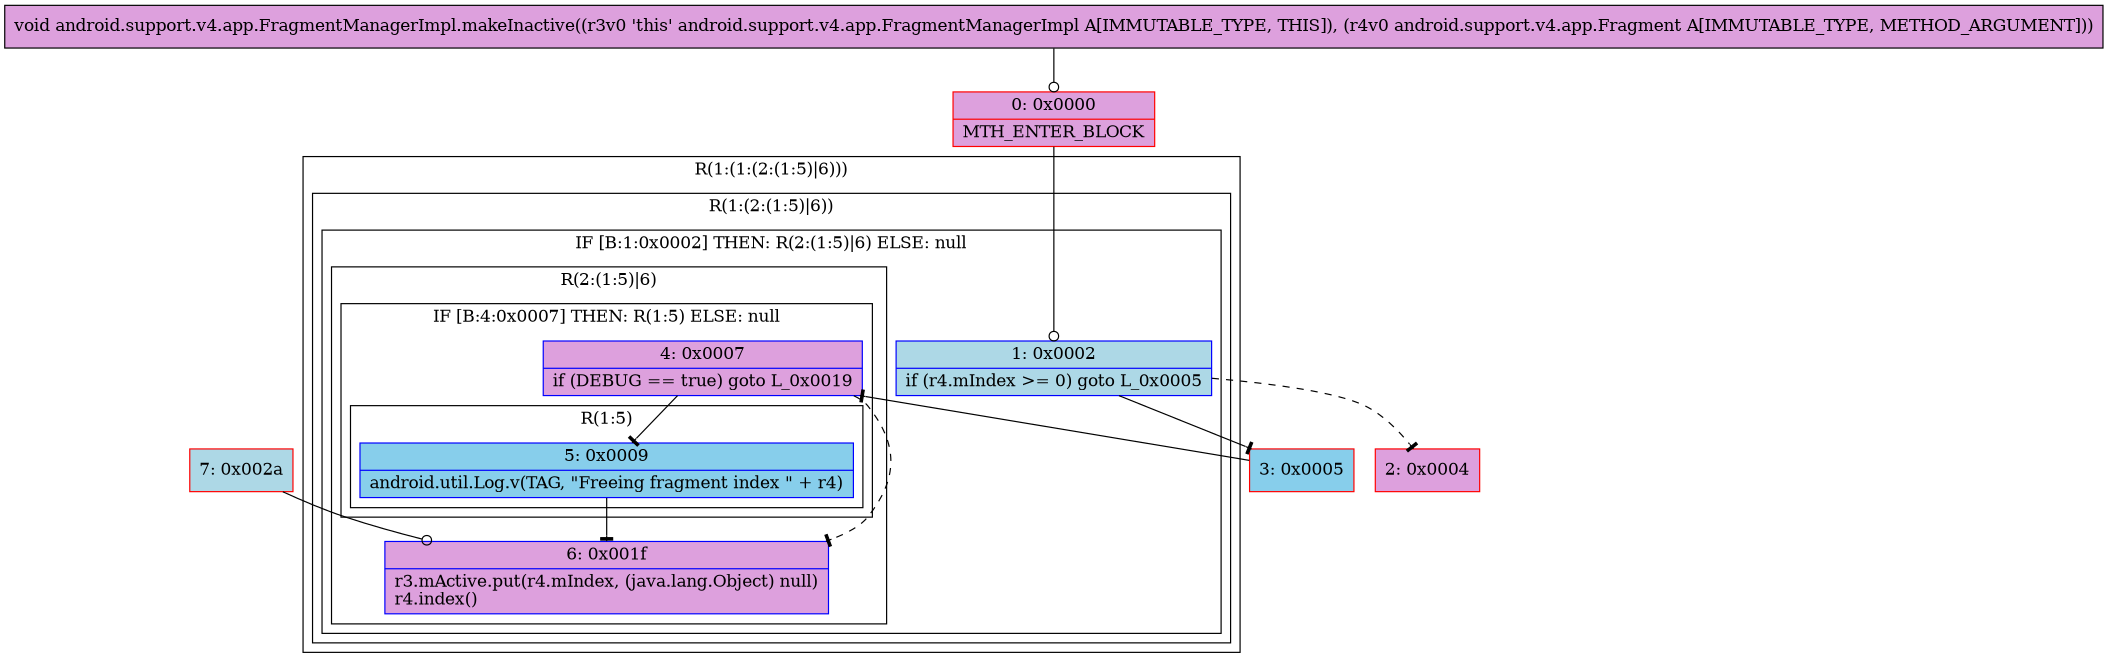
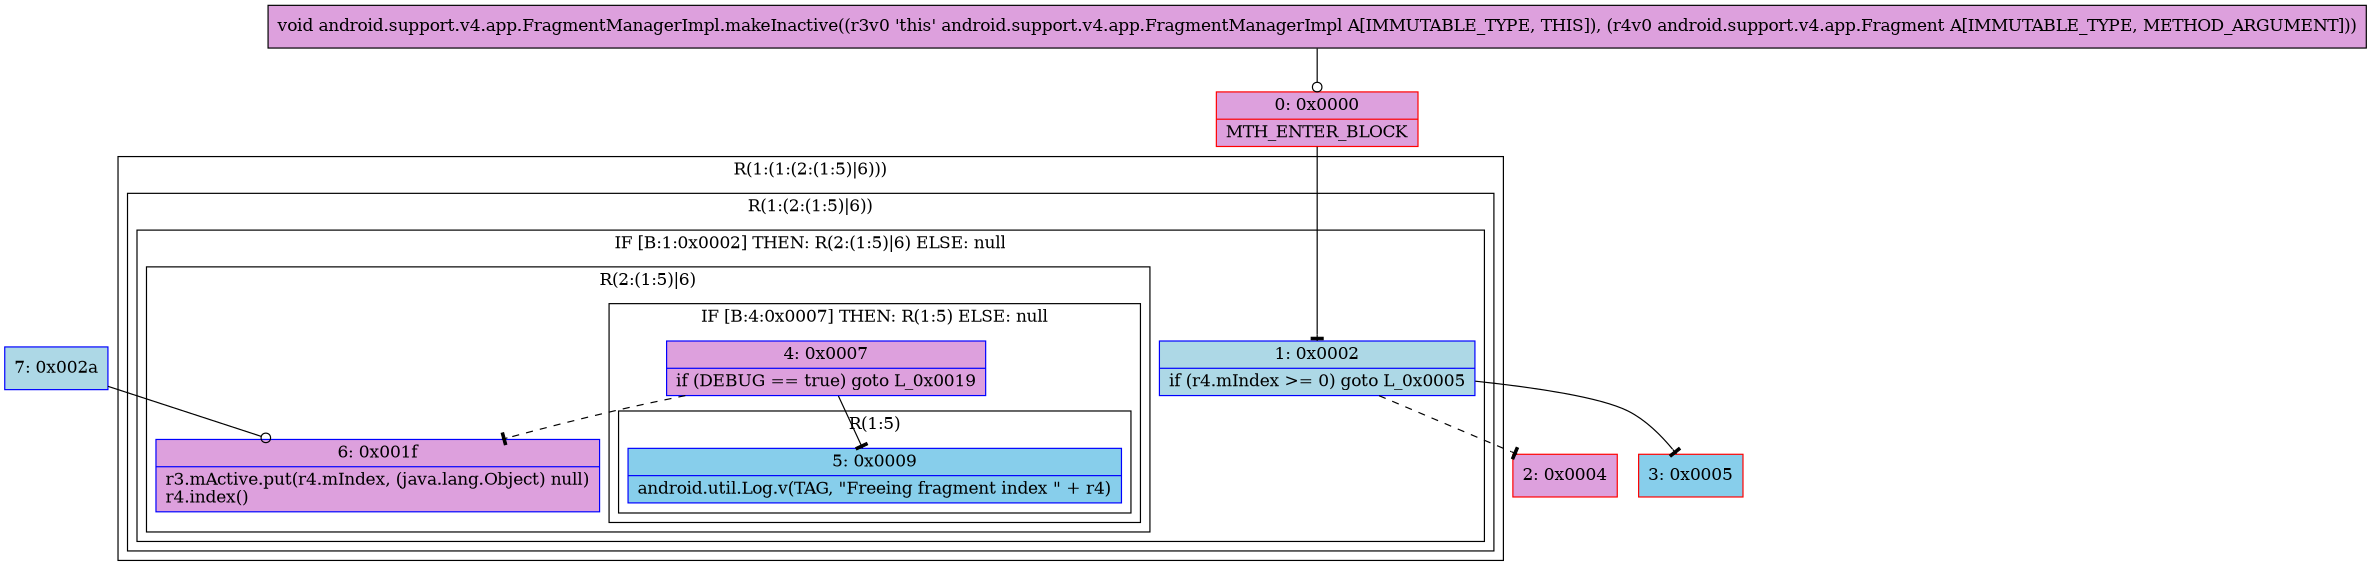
edge "0: 0x0000" -> "1: 0x0002": arrowhead odot -> tee
edge "3: 0x0005" -> "4: 0x0007": removed
node "7: 0x002a": color red -> blue
edge "5: 0x0009" -> "6: 0x001f": removed
